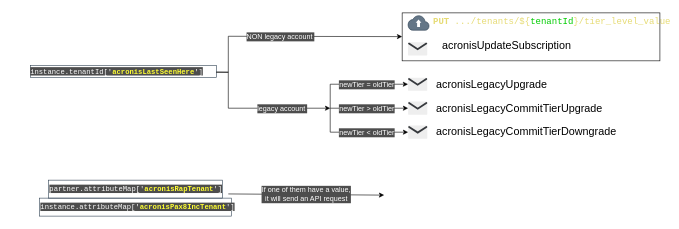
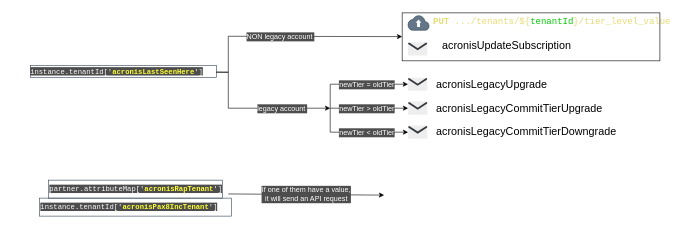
node "instance.attributeMap['acronisPax8IncTenant']": label "instance.attributeMap['acronisPax8IncTenant']" -> "instance.tenantId['acronisPax8IncTenant']"
